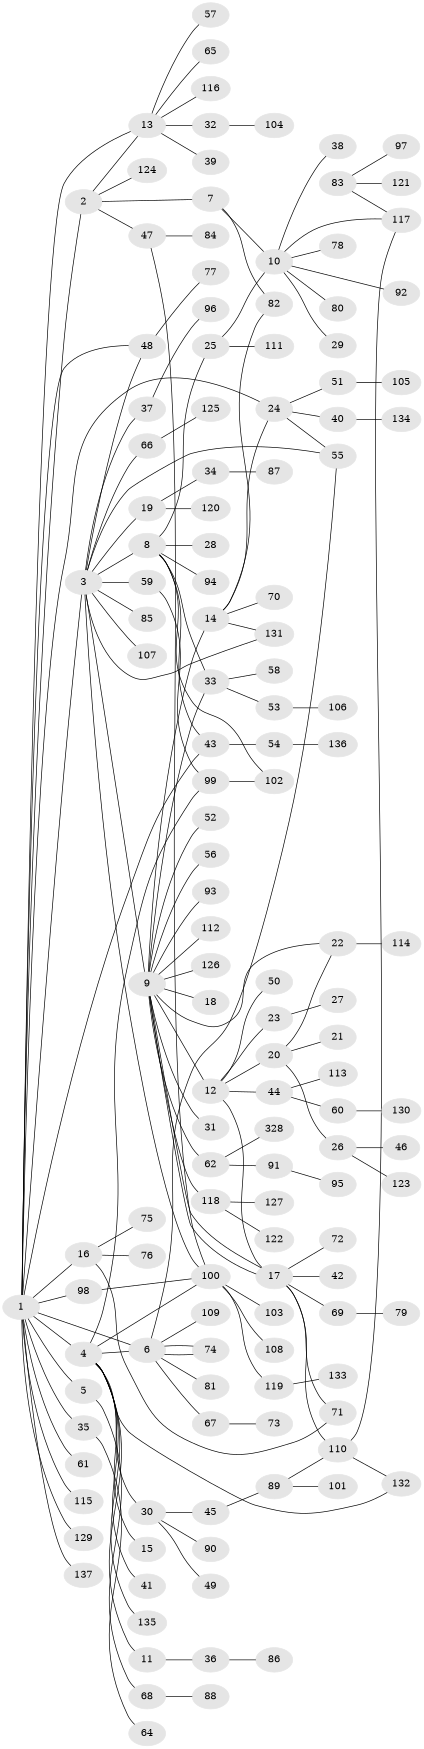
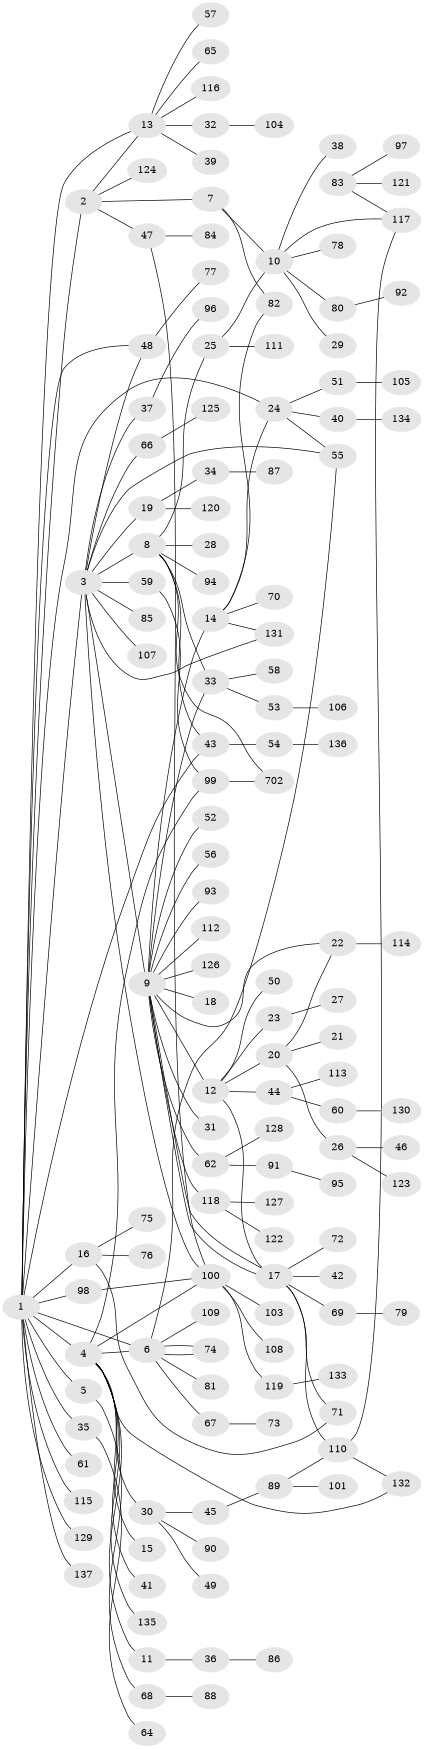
edge "10" -- "92": now "80" -- "92"
node "102": label "102" -> "702"
node "328": label "328" -> "128"
